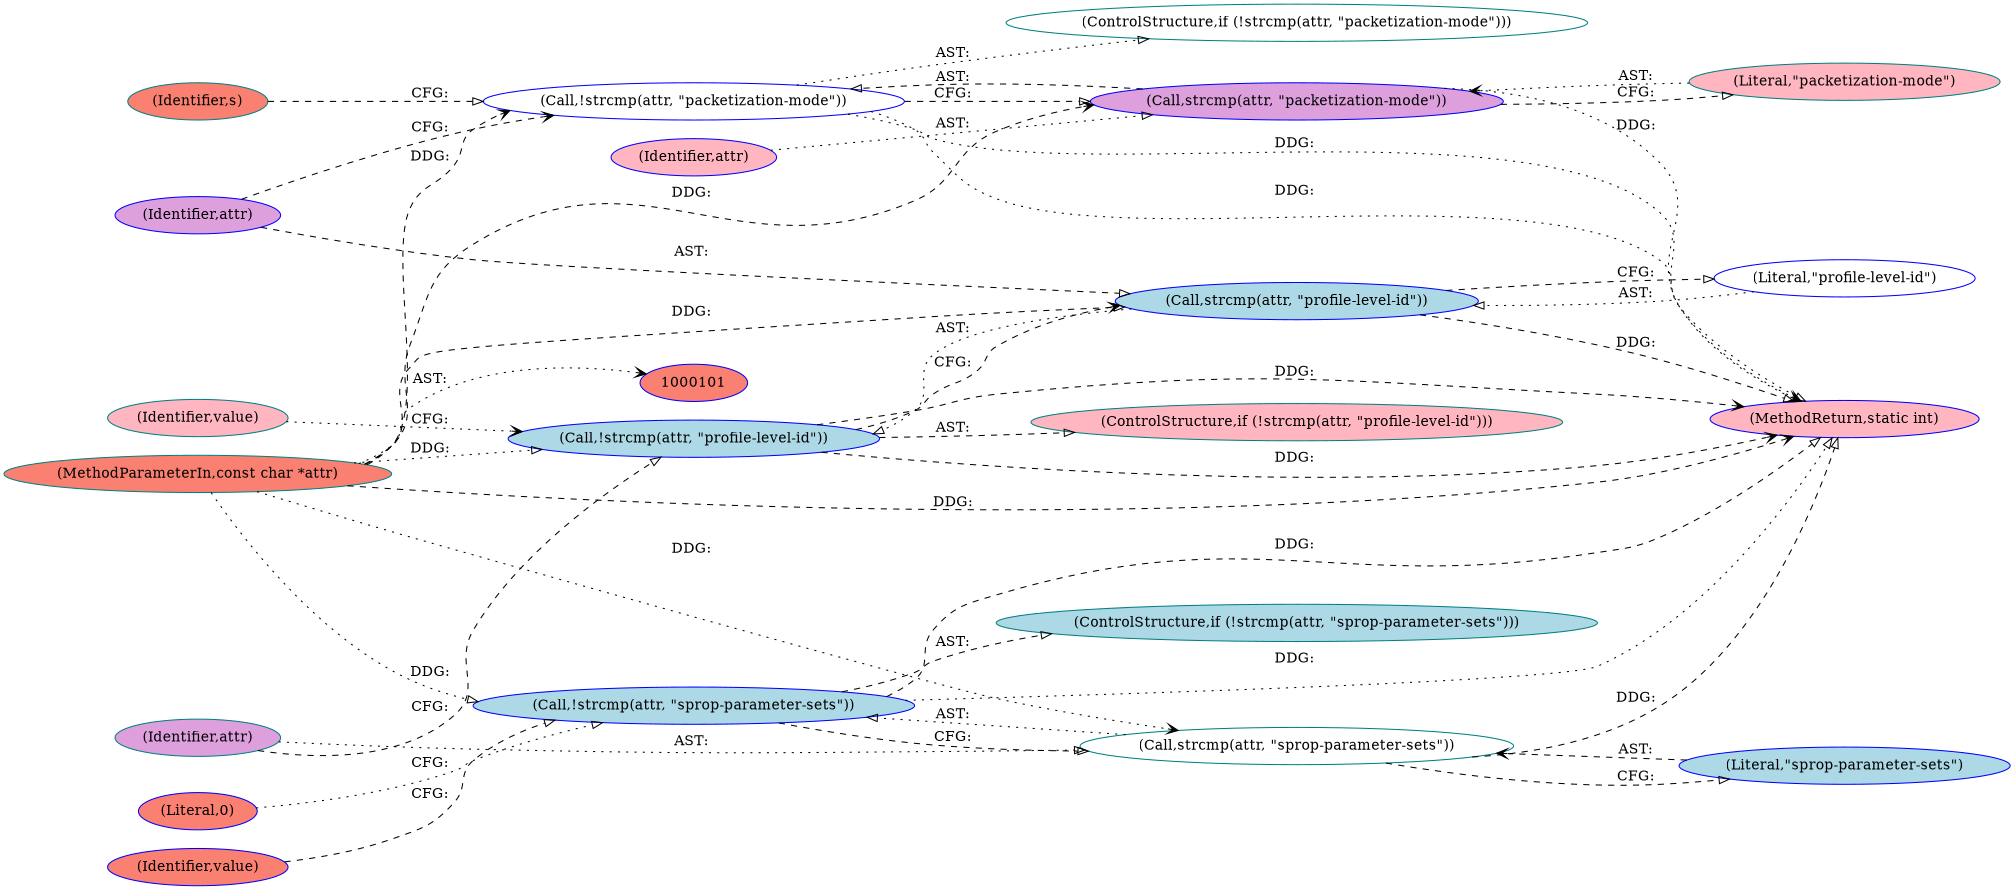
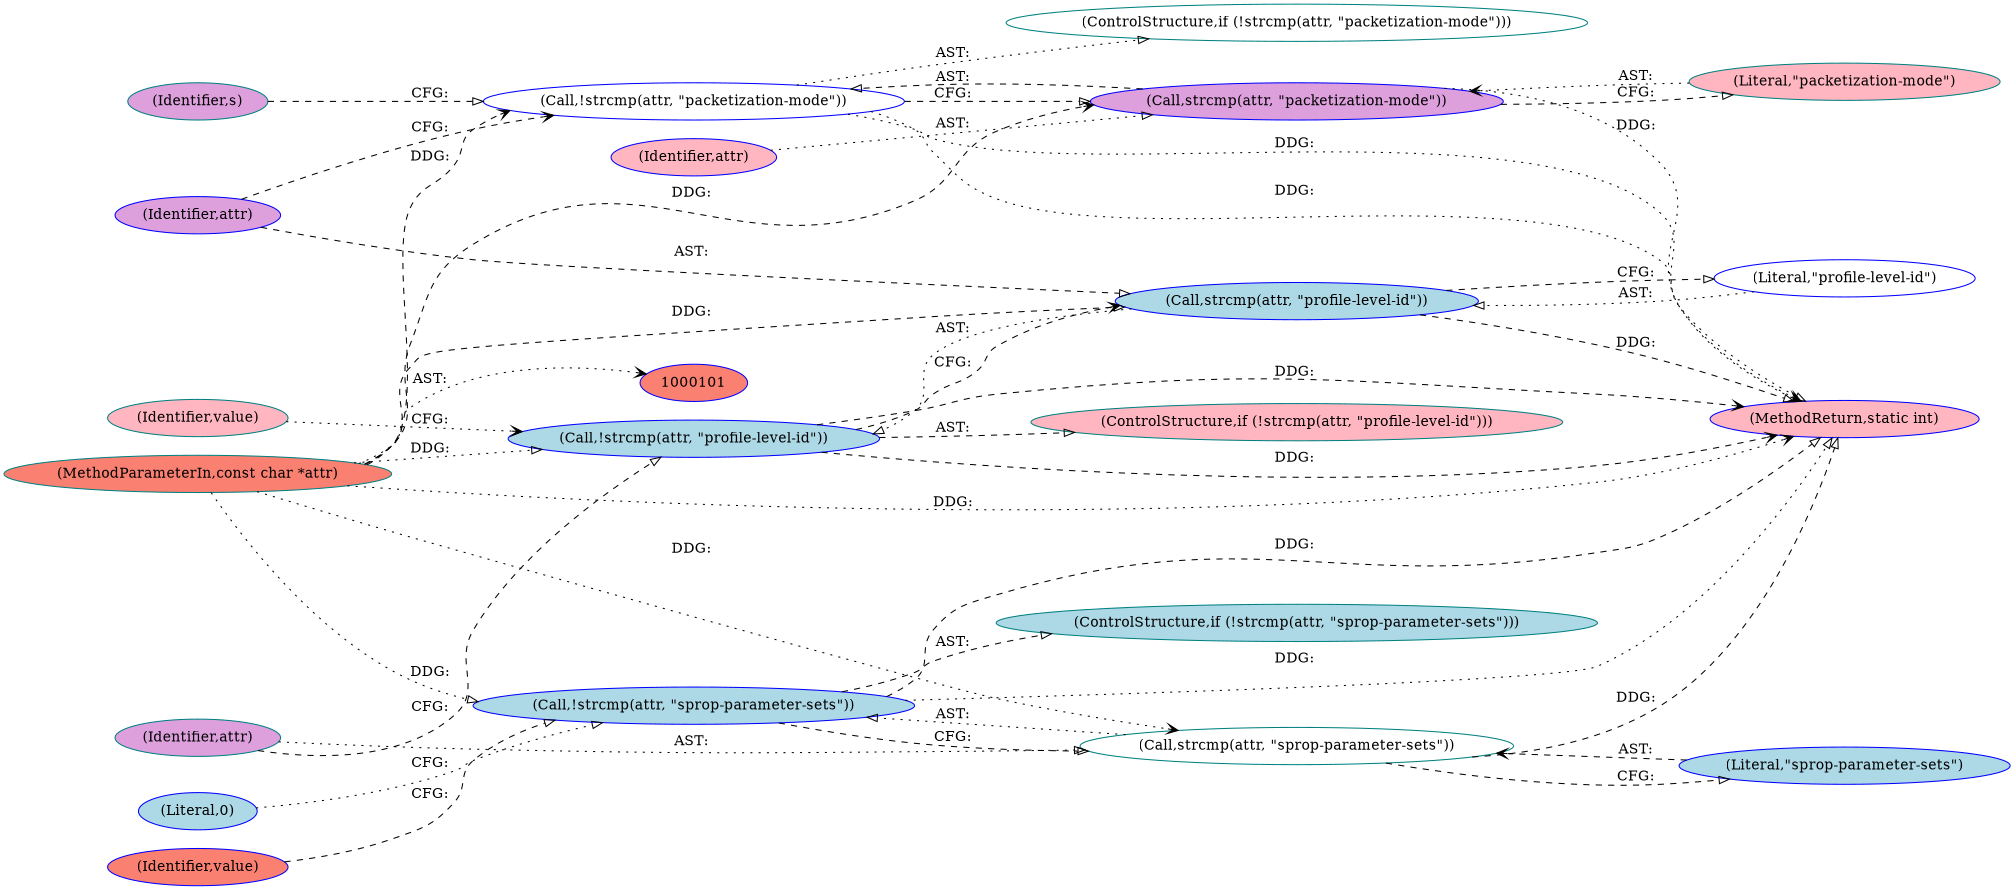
node "(Identifier,s)": fillcolor salmon -> plum
edge "(MethodParameterIn,const char *attr)" -> "(MethodReturn,static int)": style dashed -> dotted
node "(Literal,0)": fillcolor salmon -> lightblue
